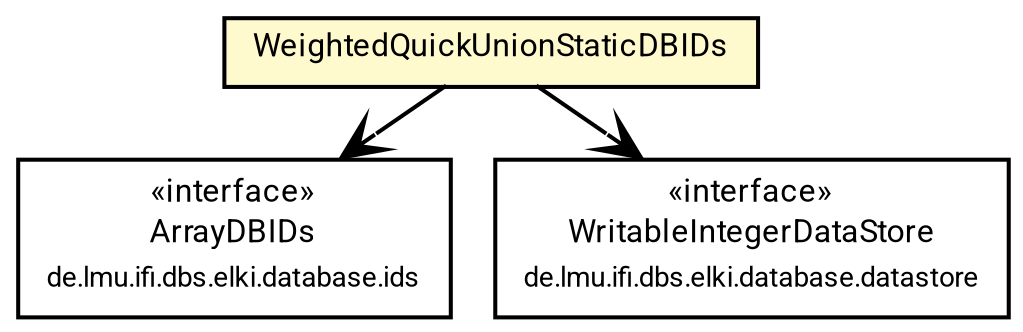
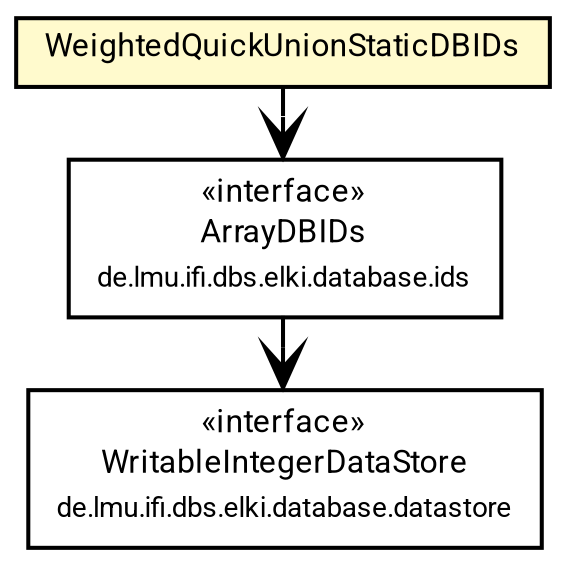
edge "WeightedQuickUnionStaticDBIDs" -> "WritableIntegerDataStore": now "ArrayDBIDs" -> "WritableIntegerDataStore"
